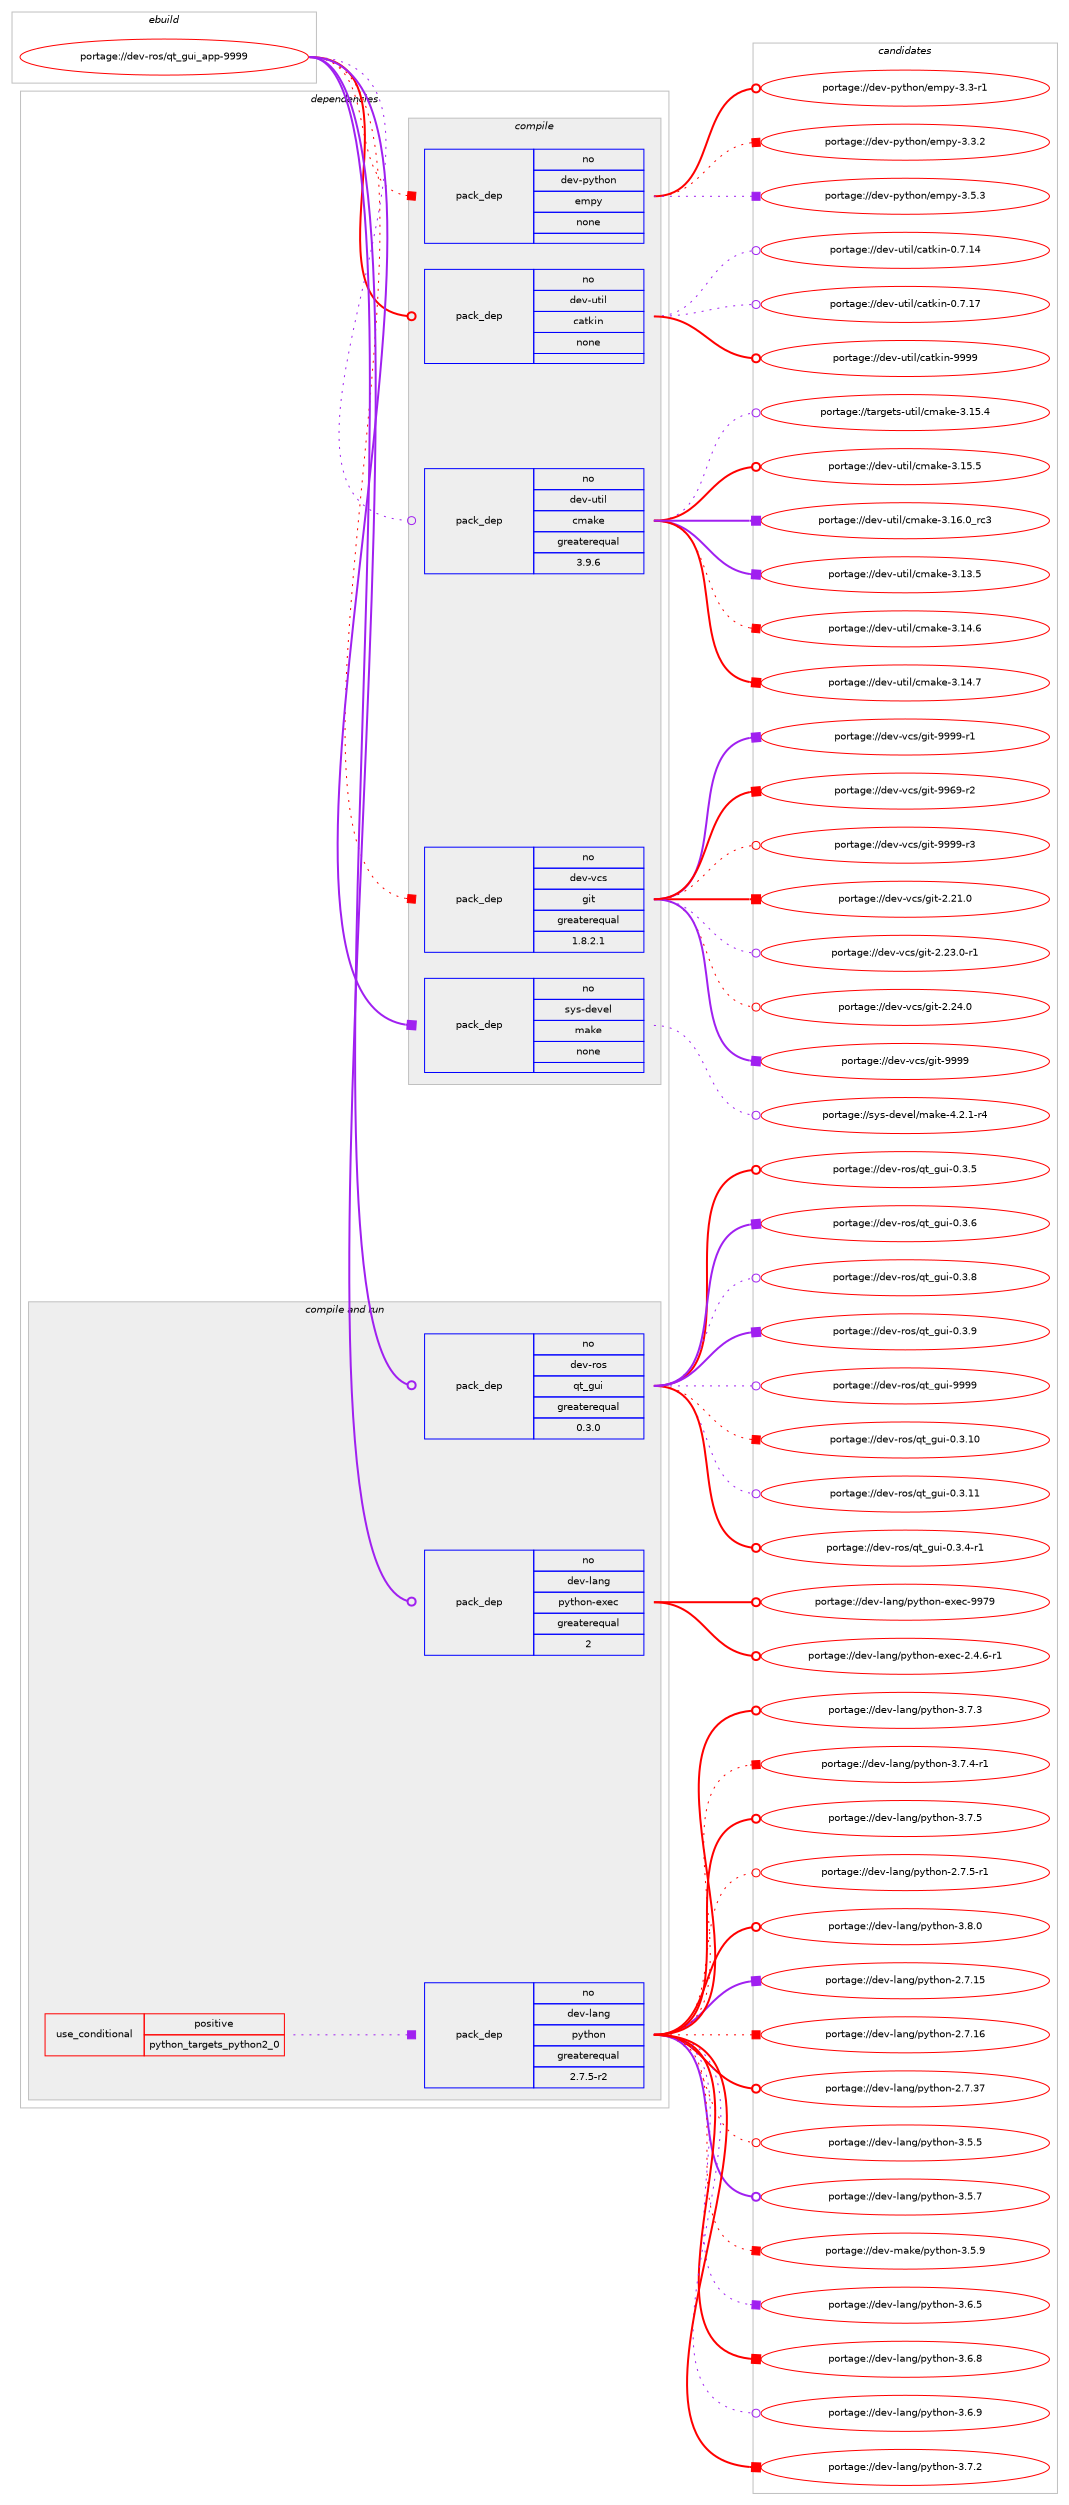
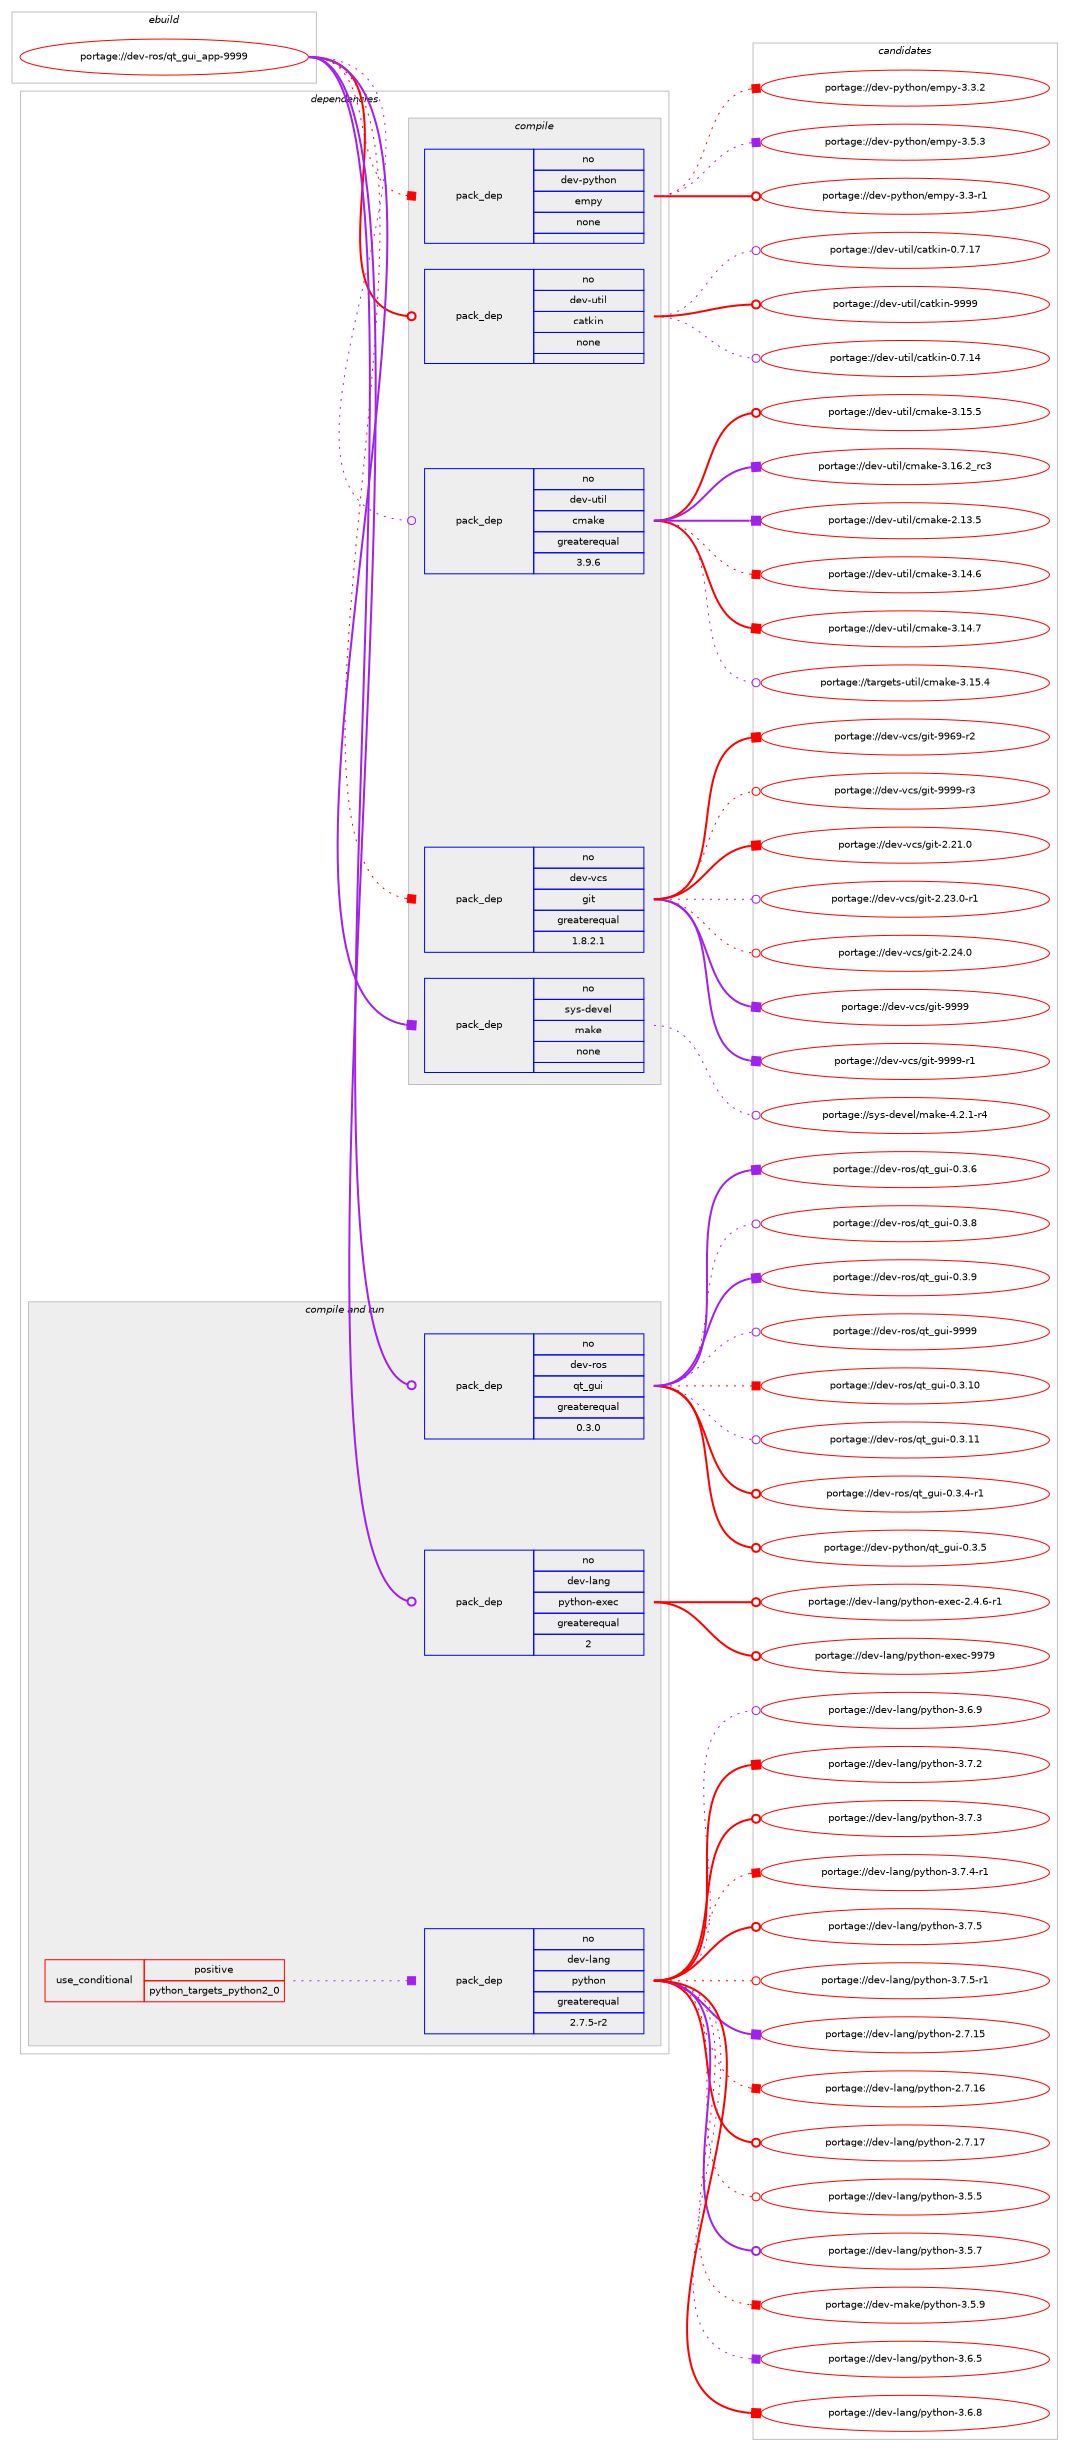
node "portage://dev-util/cmake-3.16.0_rc3": label "portage://dev-util/cmake-3.16.0_rc3" -> "portage://dev-util/cmake-3.16.2_rc3"
node "portage://dev-util/cmake-3.13.5": label "portage://dev-util/cmake-3.13.5" -> "portage://dev-util/cmake-2.13.5"
node "portage://dev-ros/qt_gui-0.3.5": label "portage://dev-ros/qt_gui-0.3.5" -> "portage://dev-python/qt_gui-0.3.5"
node "portage://dev-lang/python-2.7.5-r1": label "portage://dev-lang/python-2.7.5-r1" -> "portage://dev-lang/python-3.7.5-r1"
node "portage://dev-lang/python-3.8.0": removed
node "portage://dev-lang/python-2.7.37": label "portage://dev-lang/python-2.7.37" -> "portage://dev-lang/python-2.7.17"
